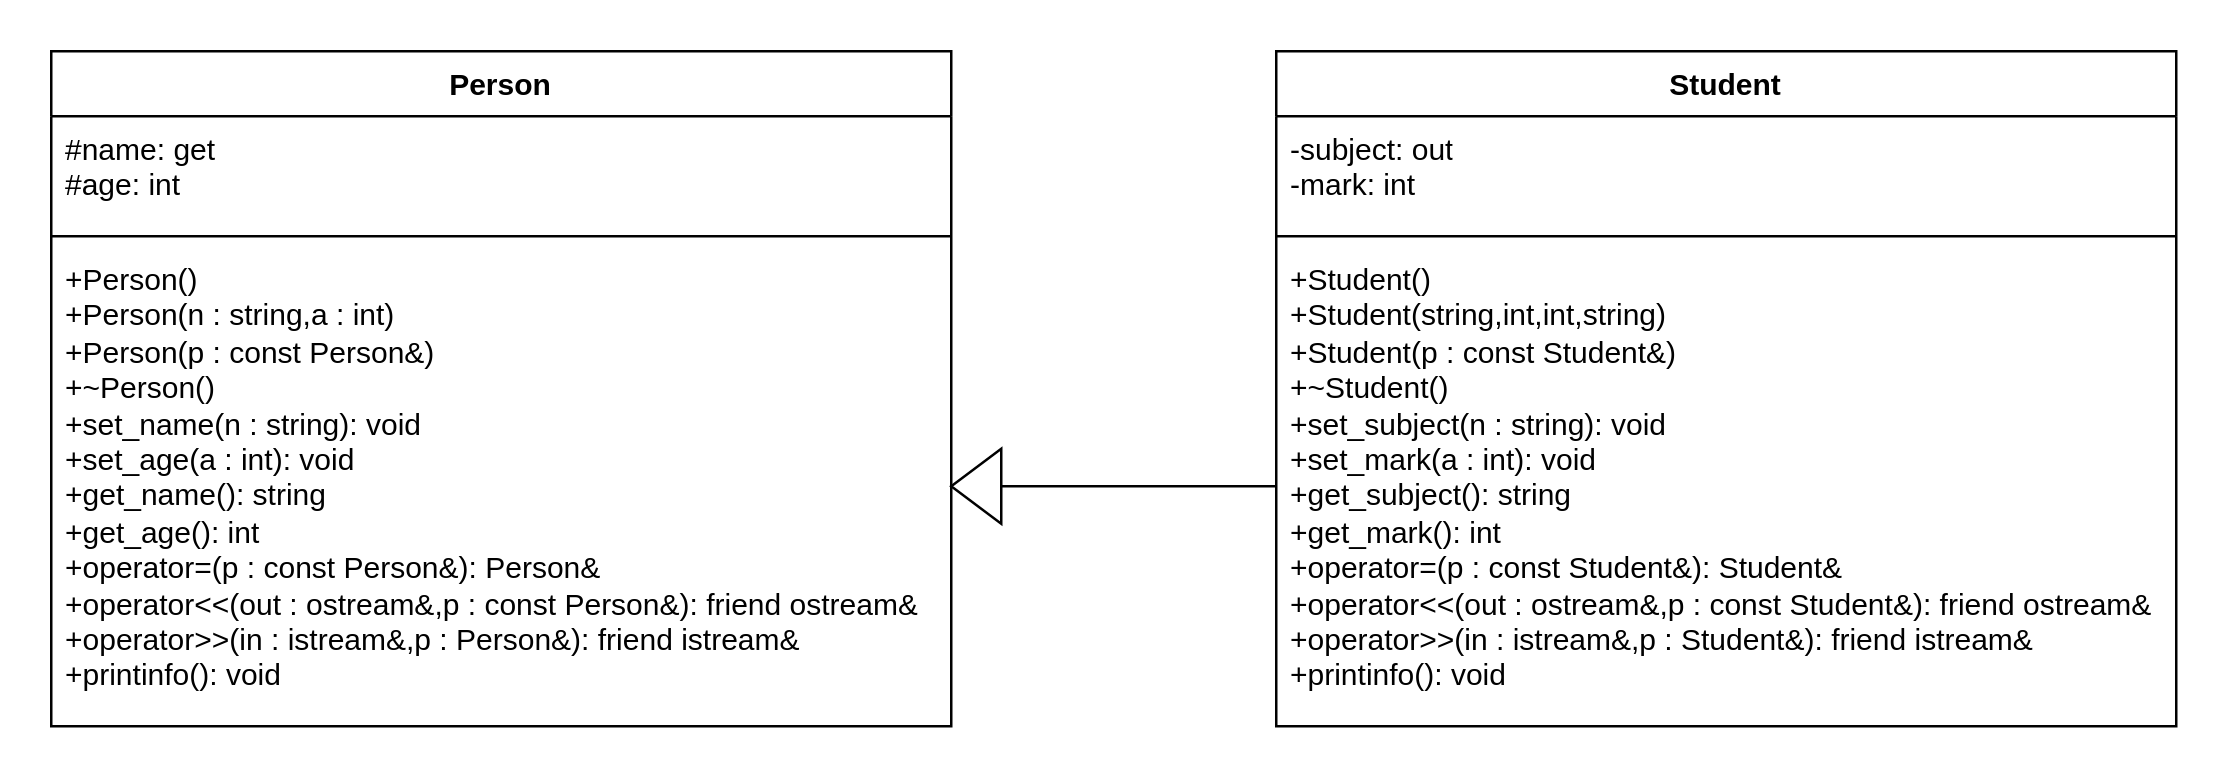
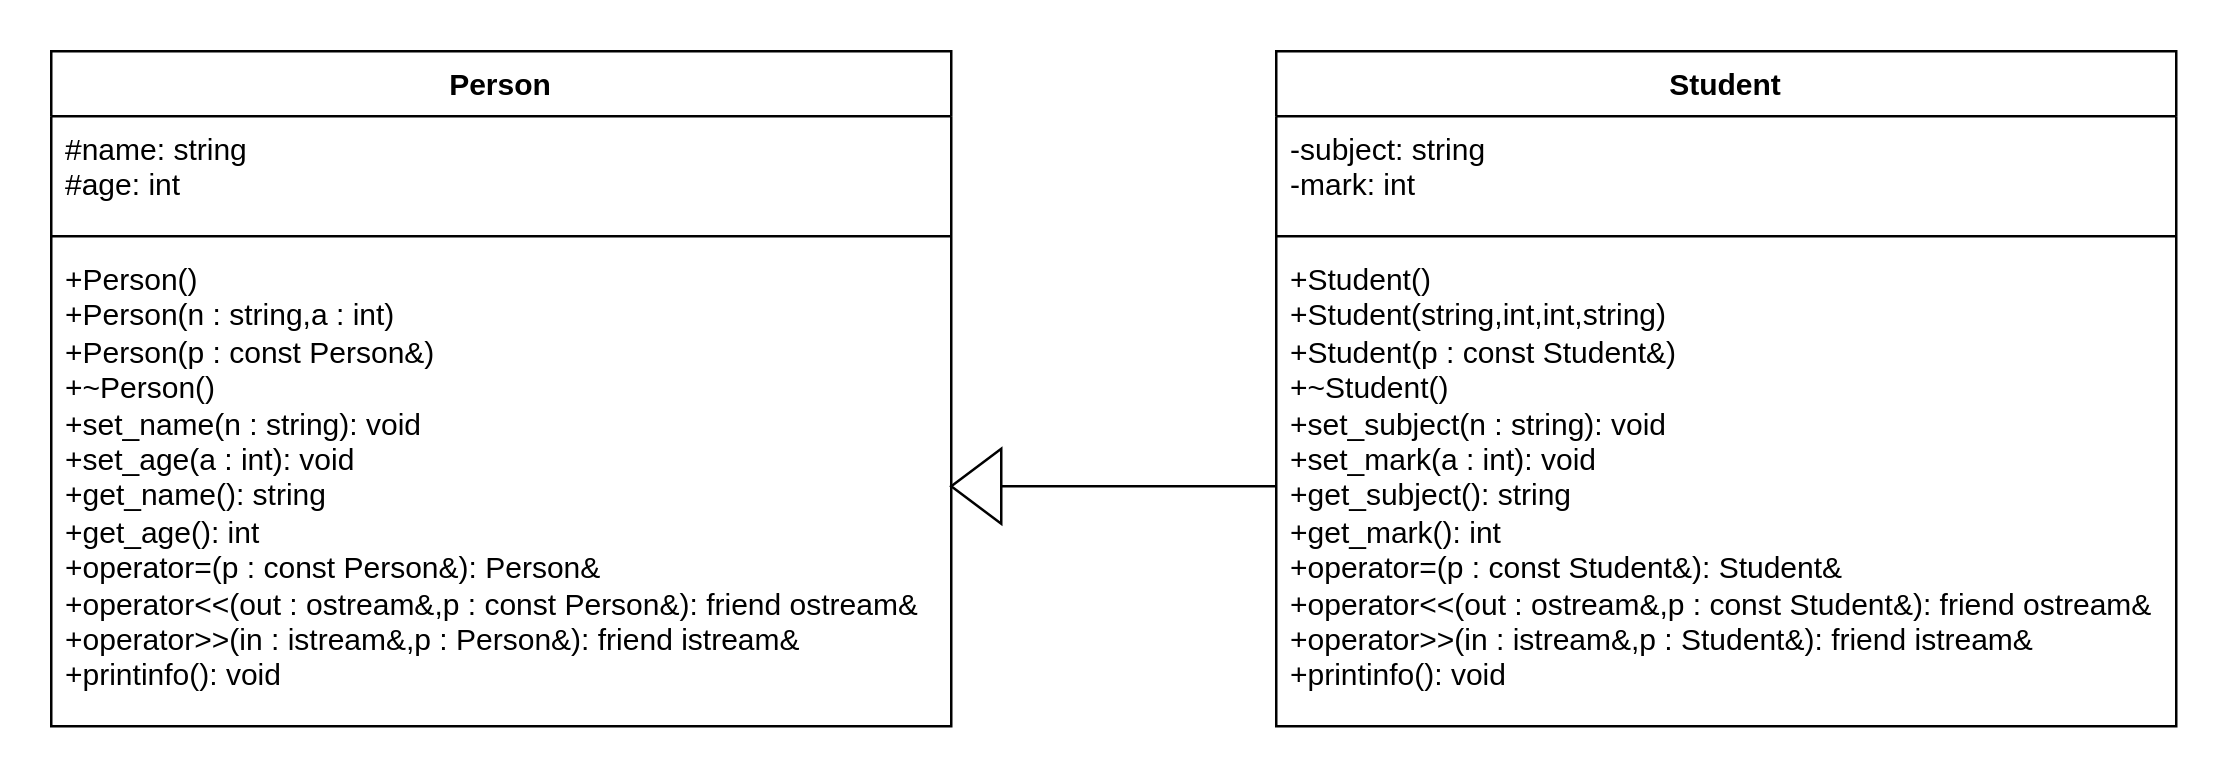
node "#name: get #age: int": label "#name: get #age: int" -> "#name: string #age: int"
node "-subject: out -mark: int": label "-subject: out -mark: int" -> "-subject: string -mark: int"
